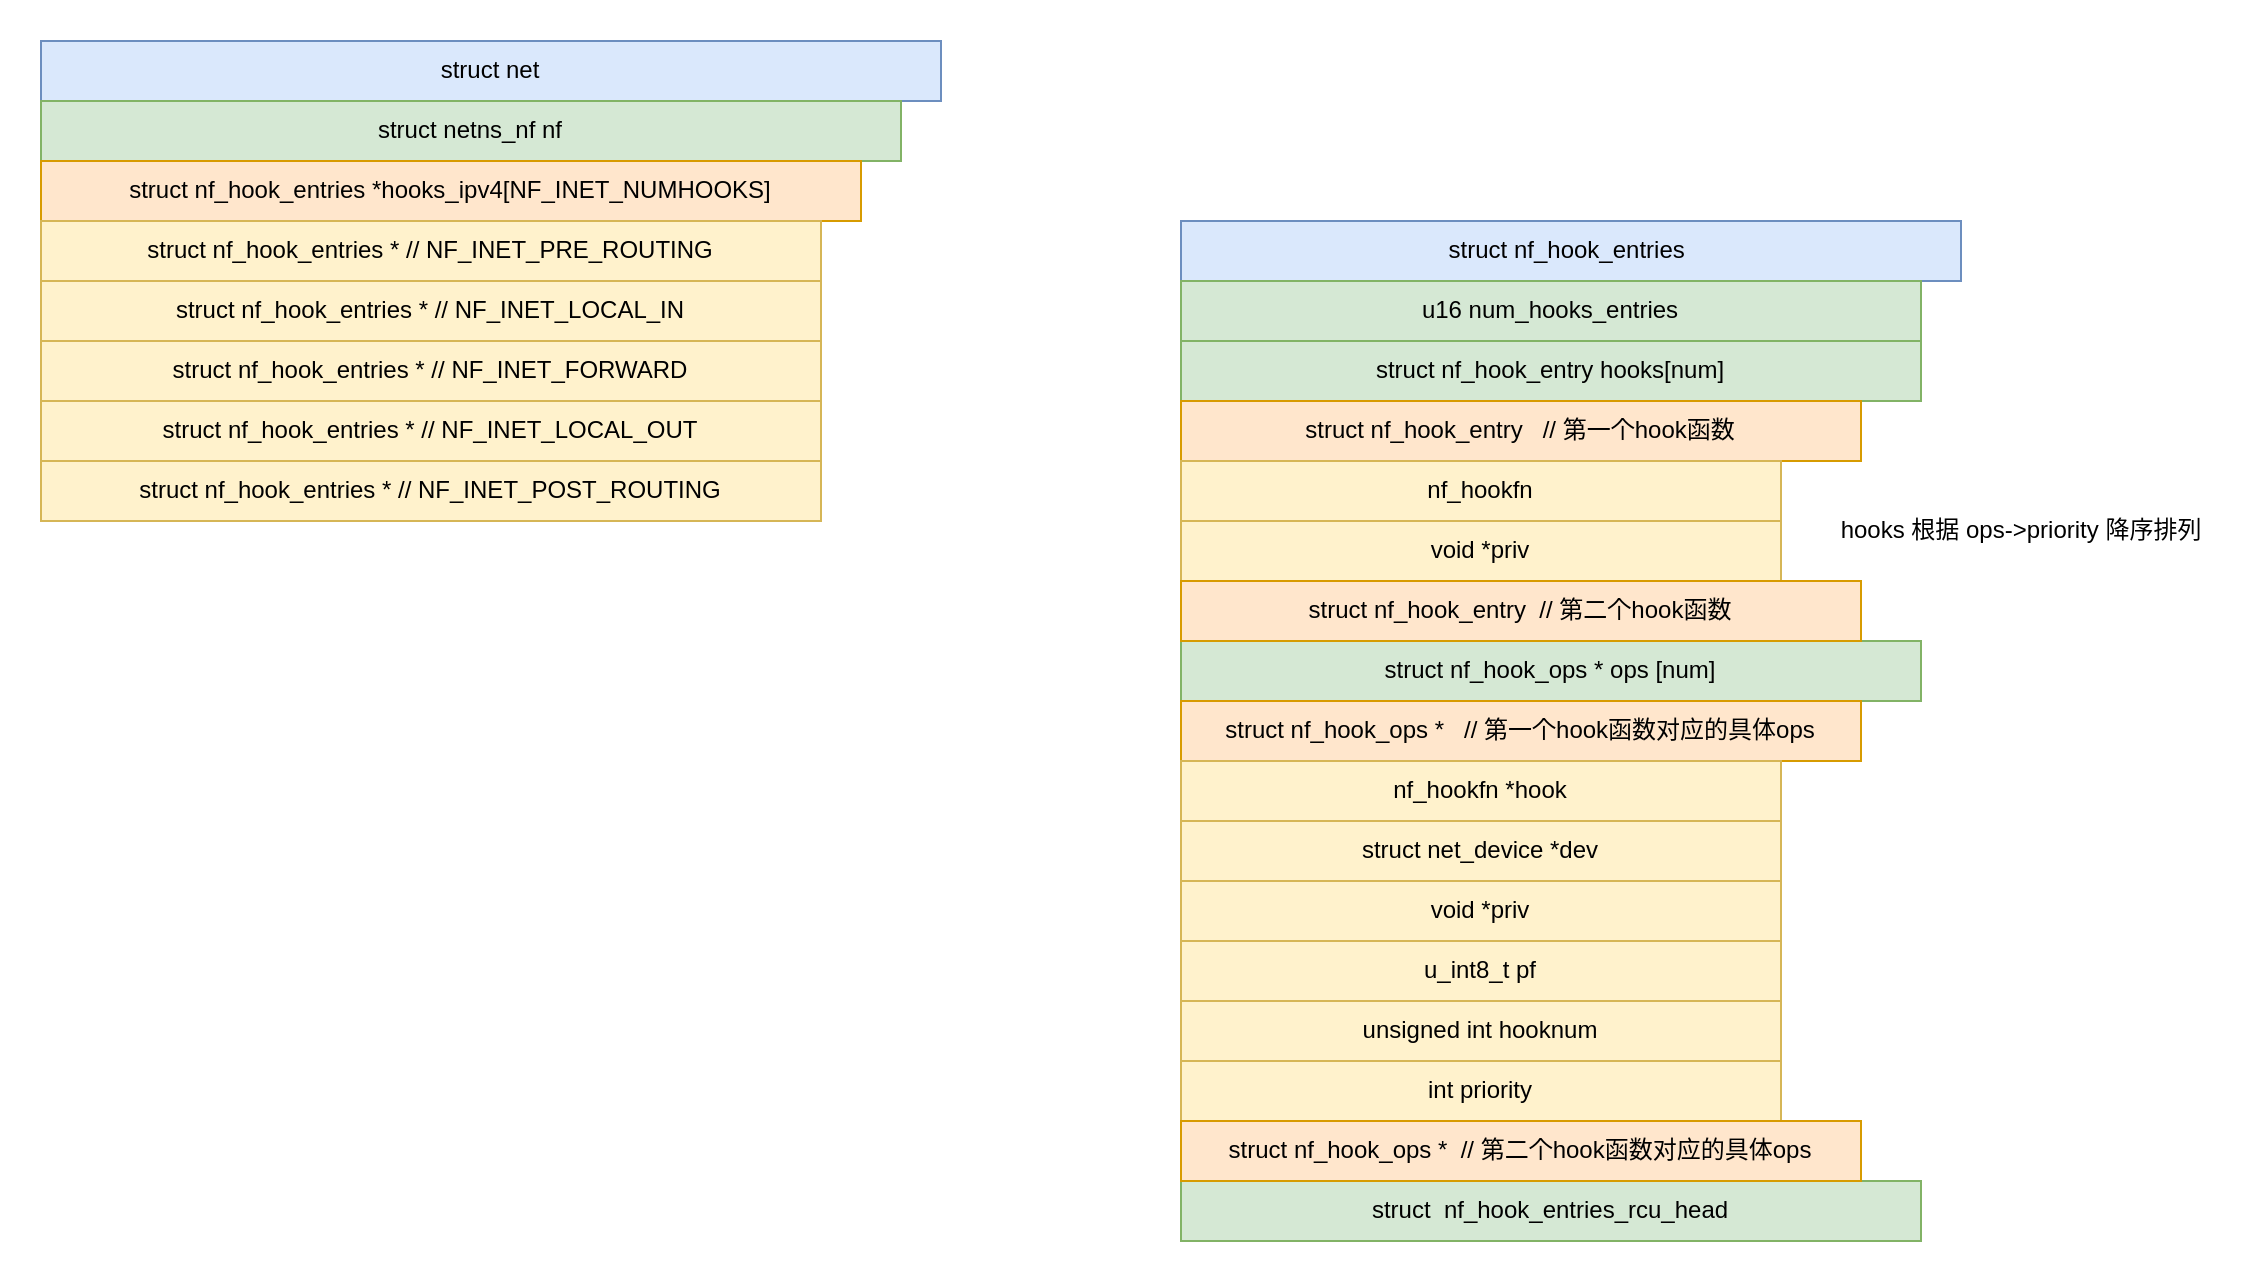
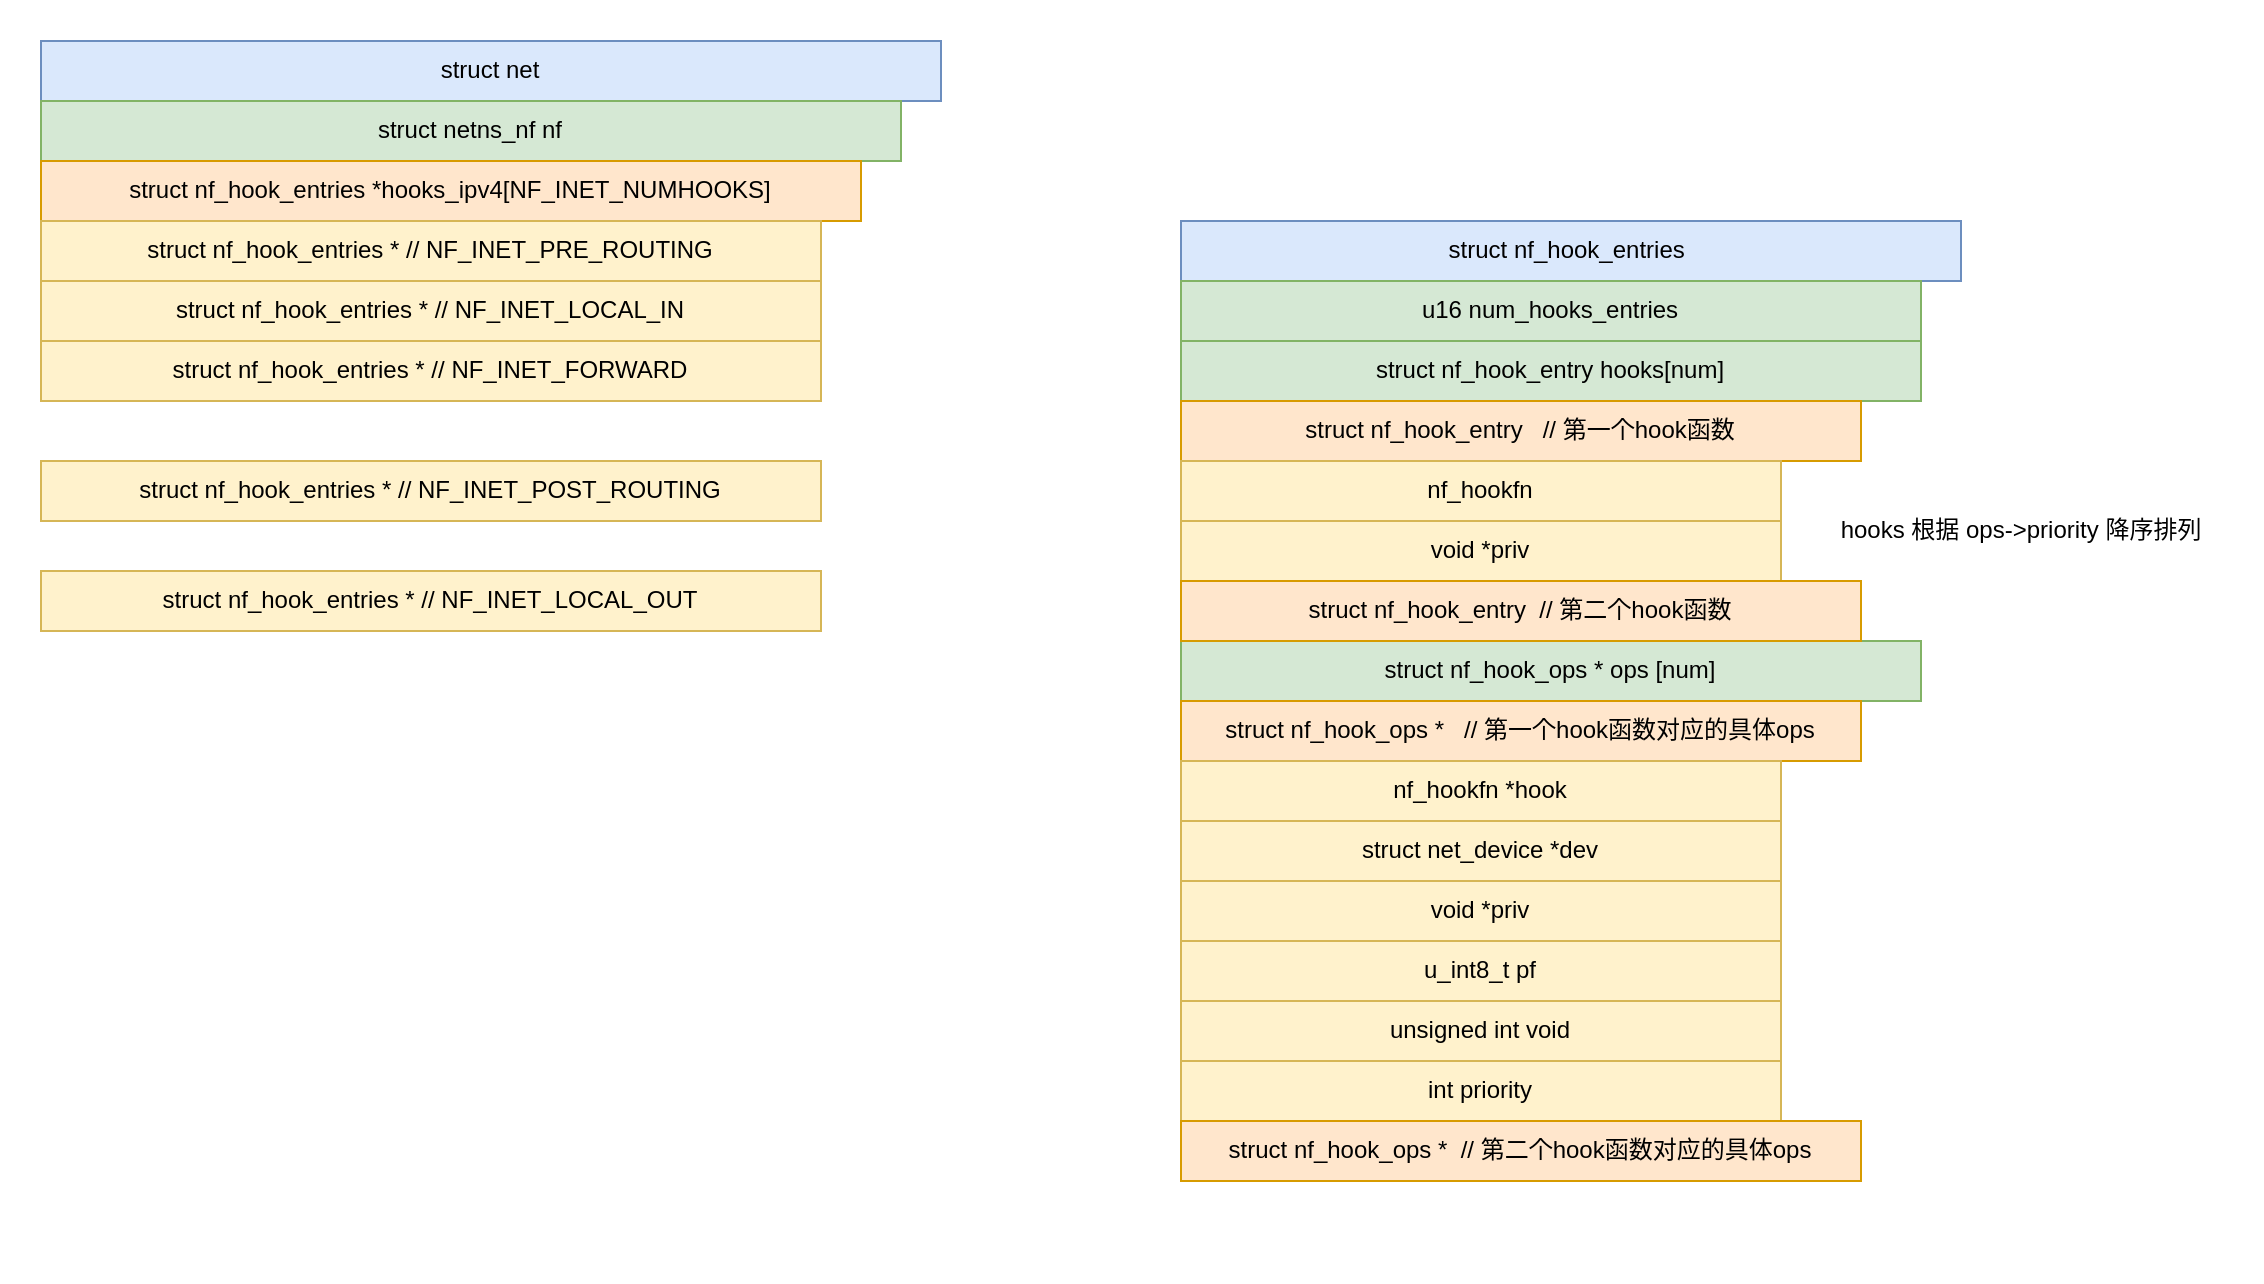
node "struct nf_hook_entries * // NF_INET_LOCAL_OUT": moved (431, 431) -> (431, 601)
node "unsigned int hooknum": label "unsigned int hooknum" -> "unsigned int void"
node "struct nf_hook_entries_rcu_head": removed
